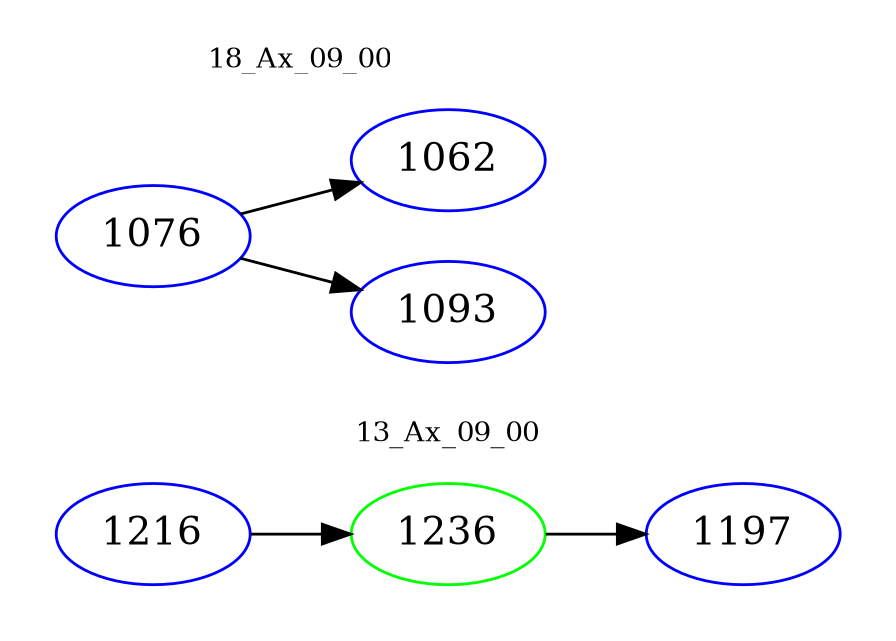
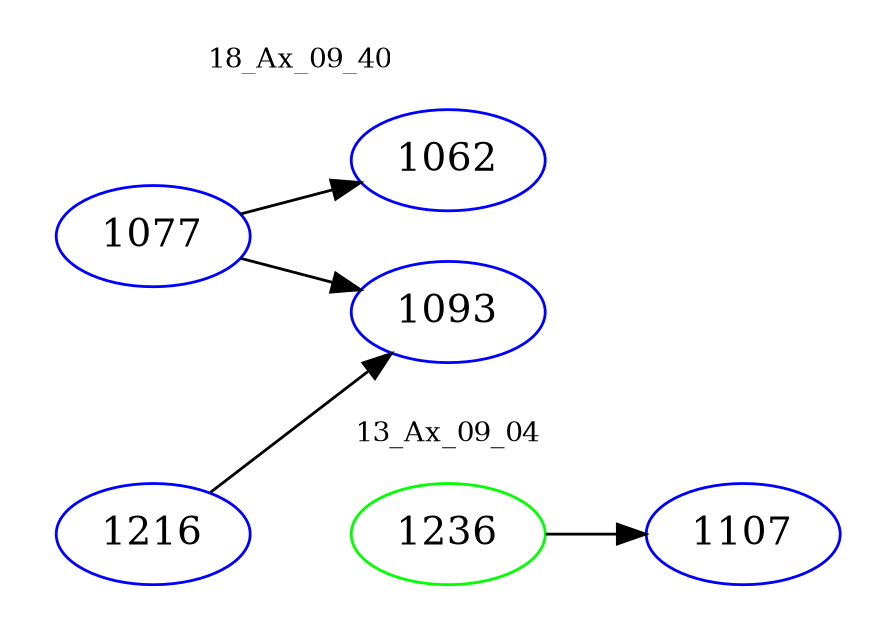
cluster "18_Ax_09_00": label "18_Ax_09_00" -> "18_Ax_09_40"
node "1076": label "1076" -> "1077"
cluster "13_Ax_09_00": label "13_Ax_09_00" -> "13_Ax_09_04"
edge "1216" -> "1236": now "1216" -> "1093"
node "1197": label "1197" -> "1107"
